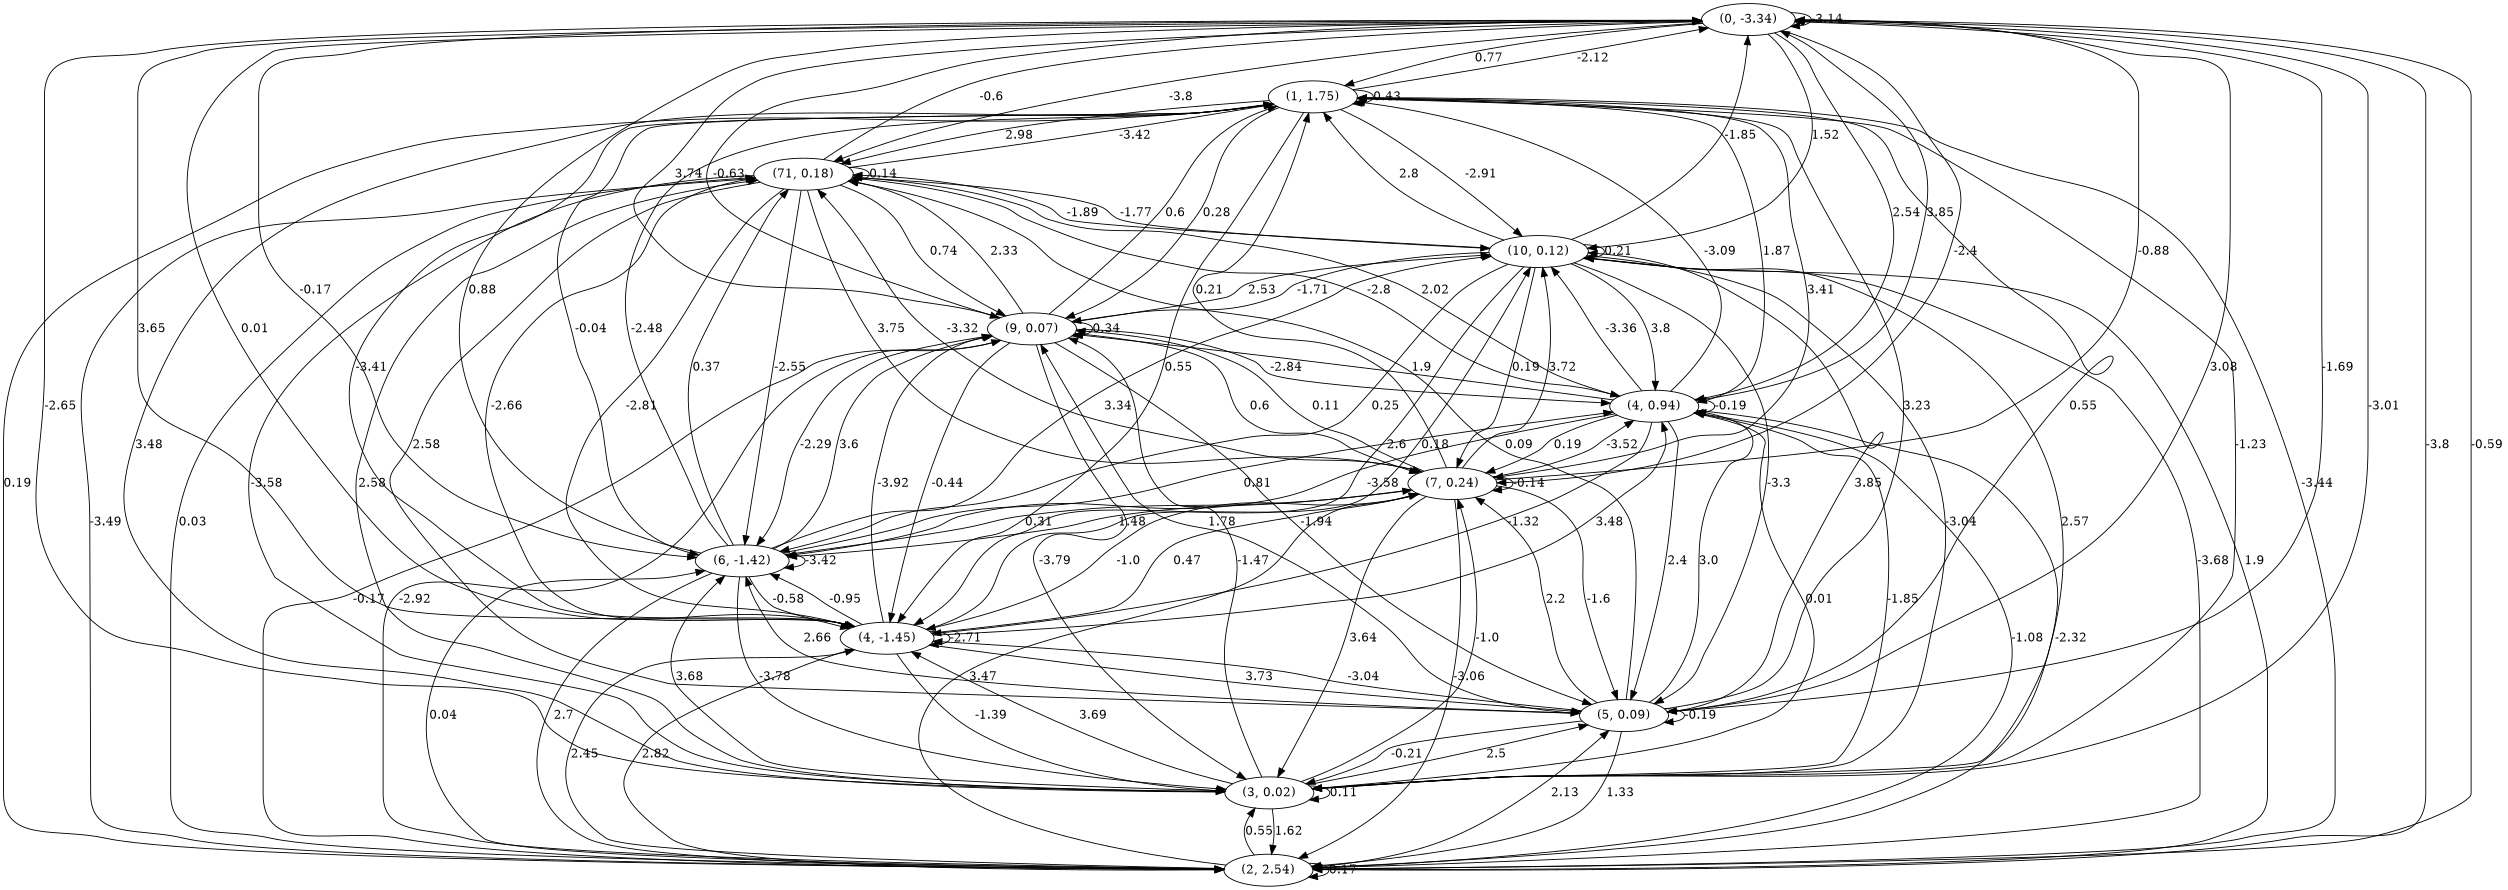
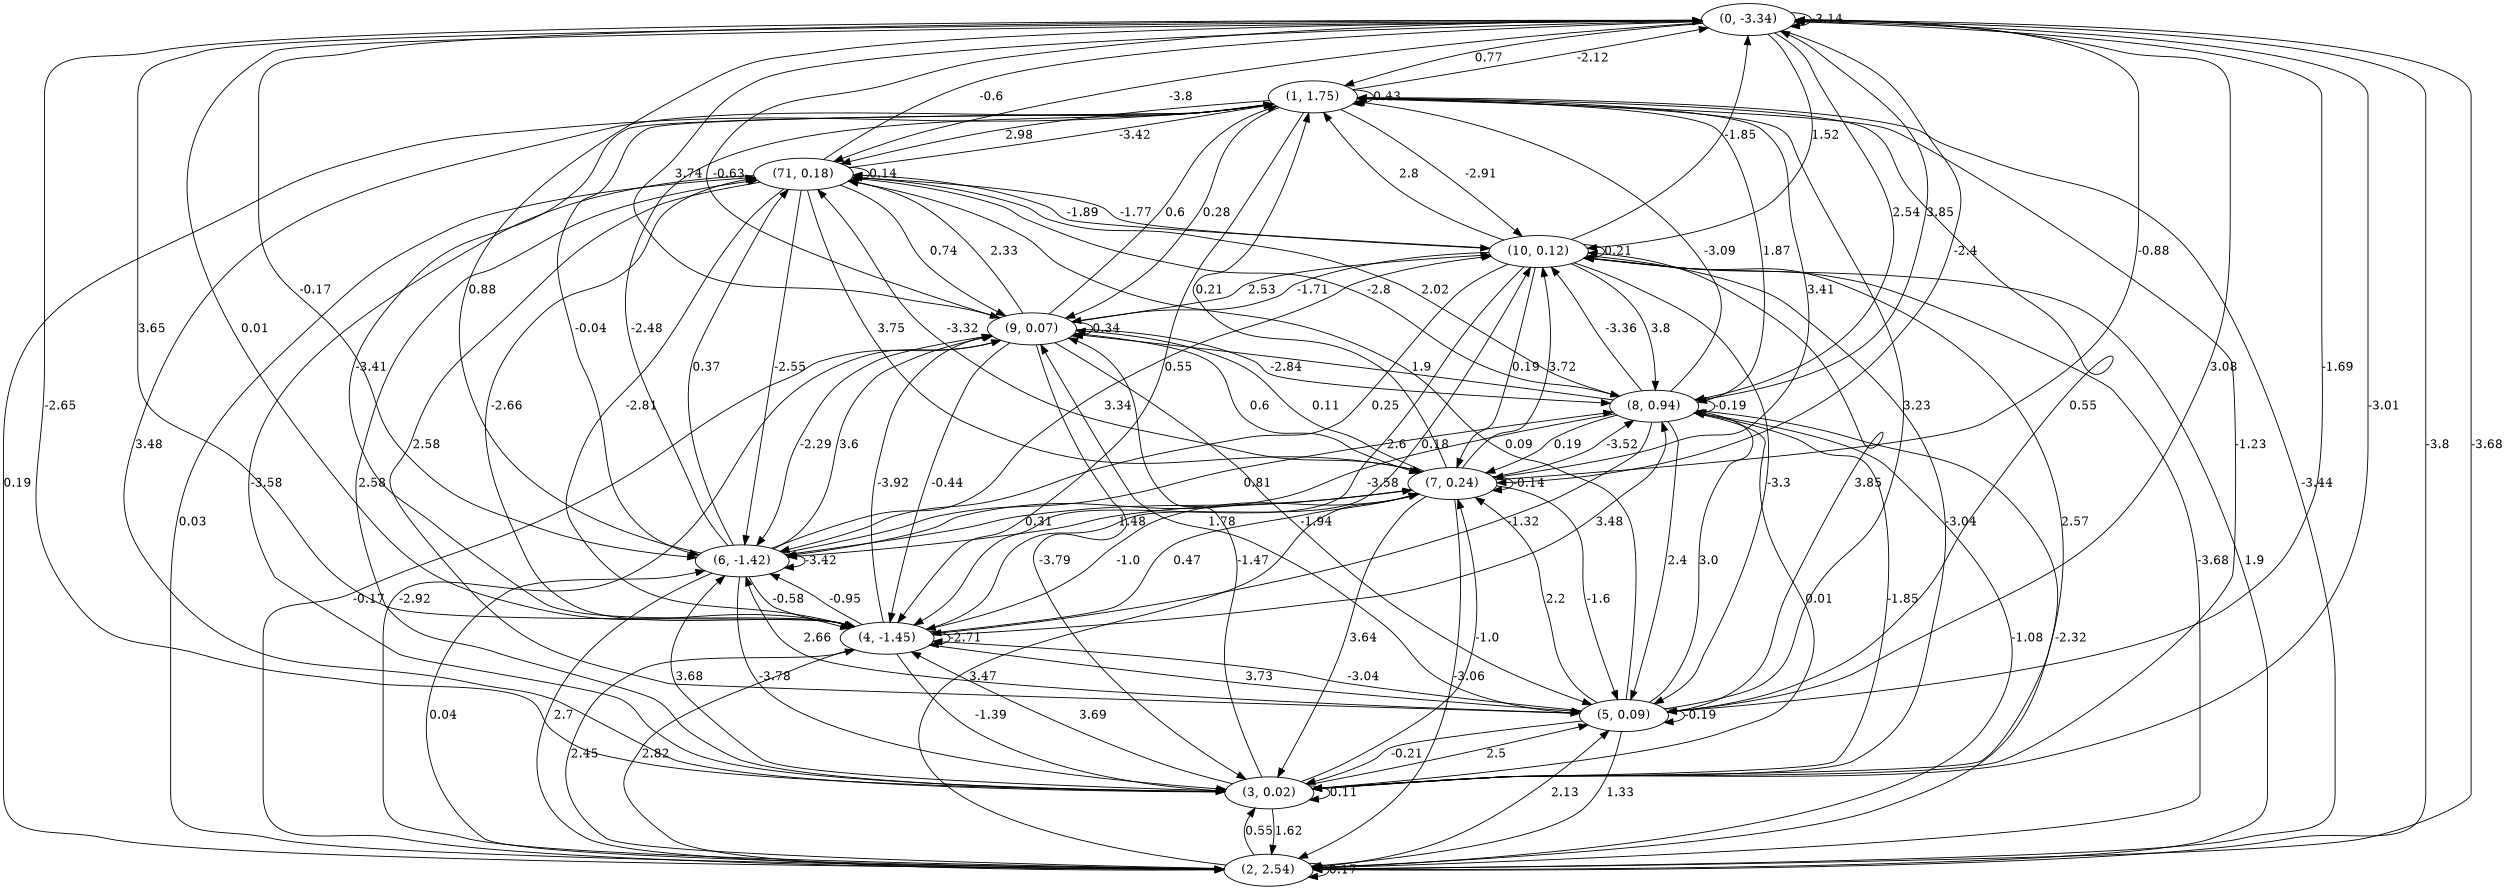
node "(4, 0.94)": label "(4, 0.94)" -> "(8, 0.94)"
edge "(2, 2.54)" -> "(0, -3.34)": label "-0.59" -> "-3.68"
edge "(71, 0.18)" -> "(2, 2.54)": removed, label "-3.49"
